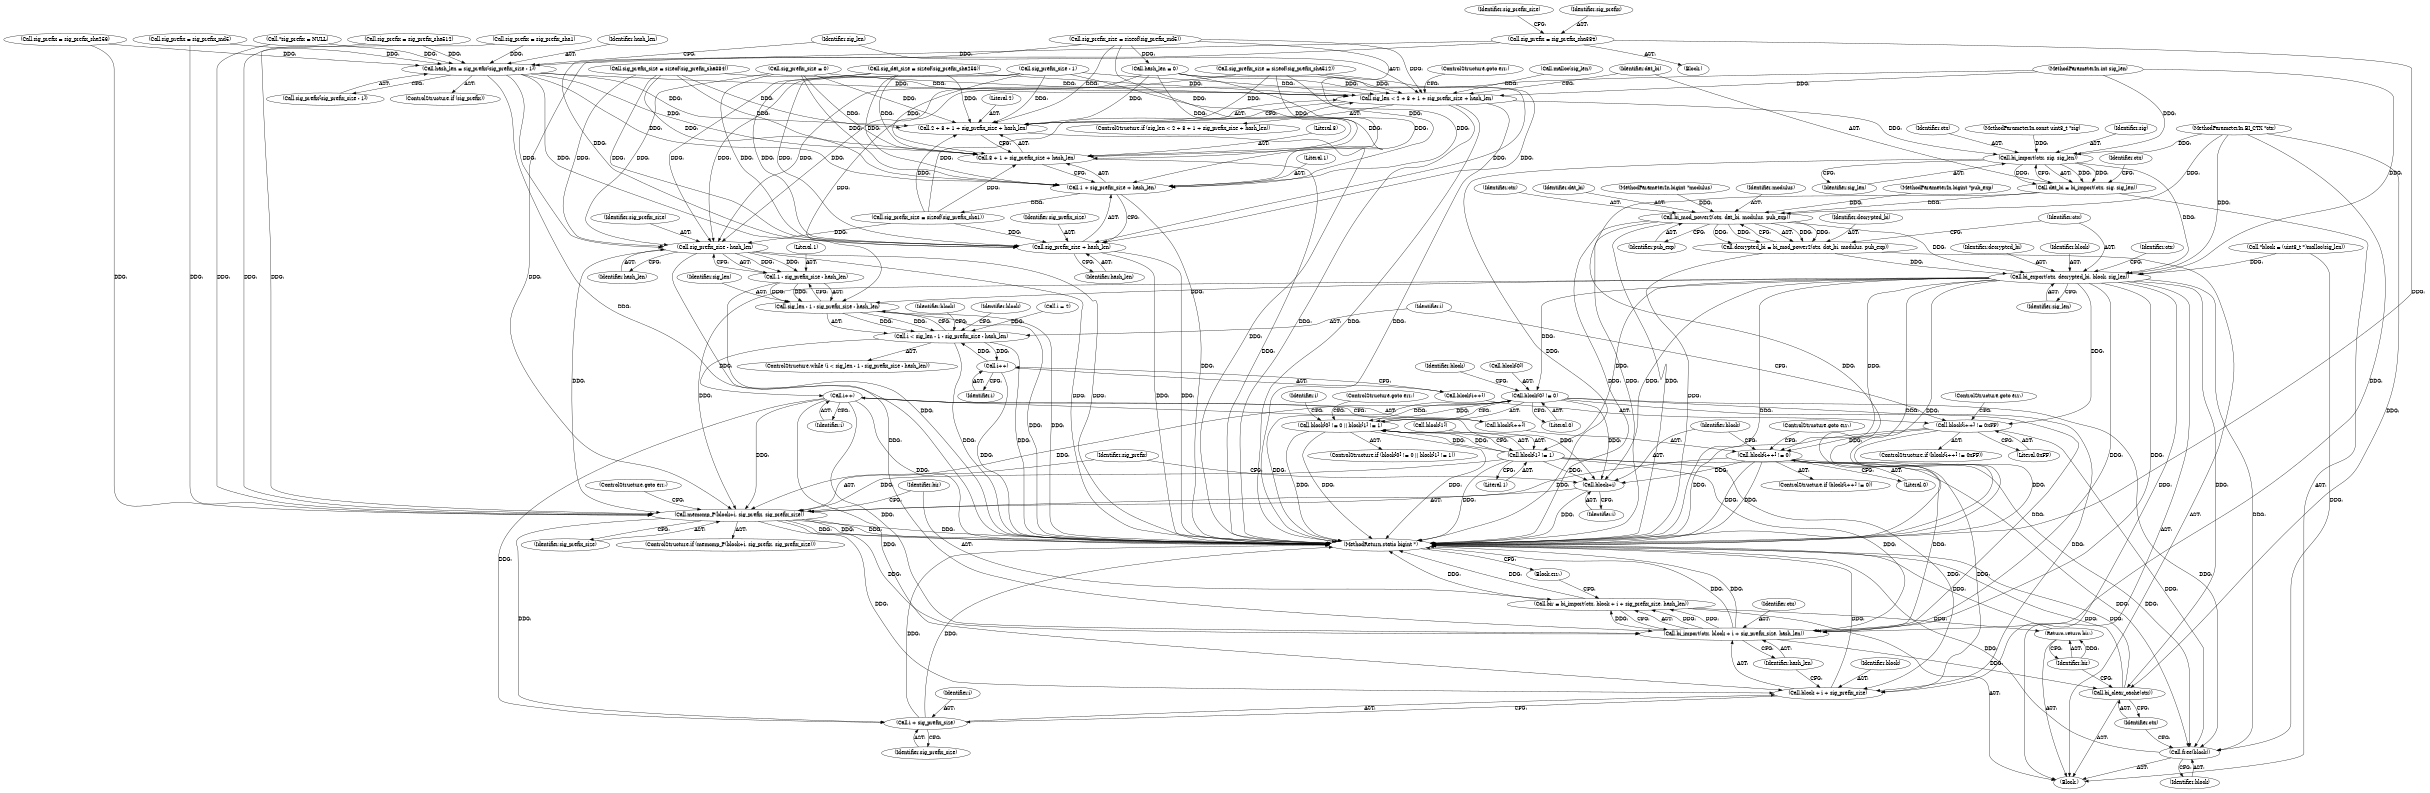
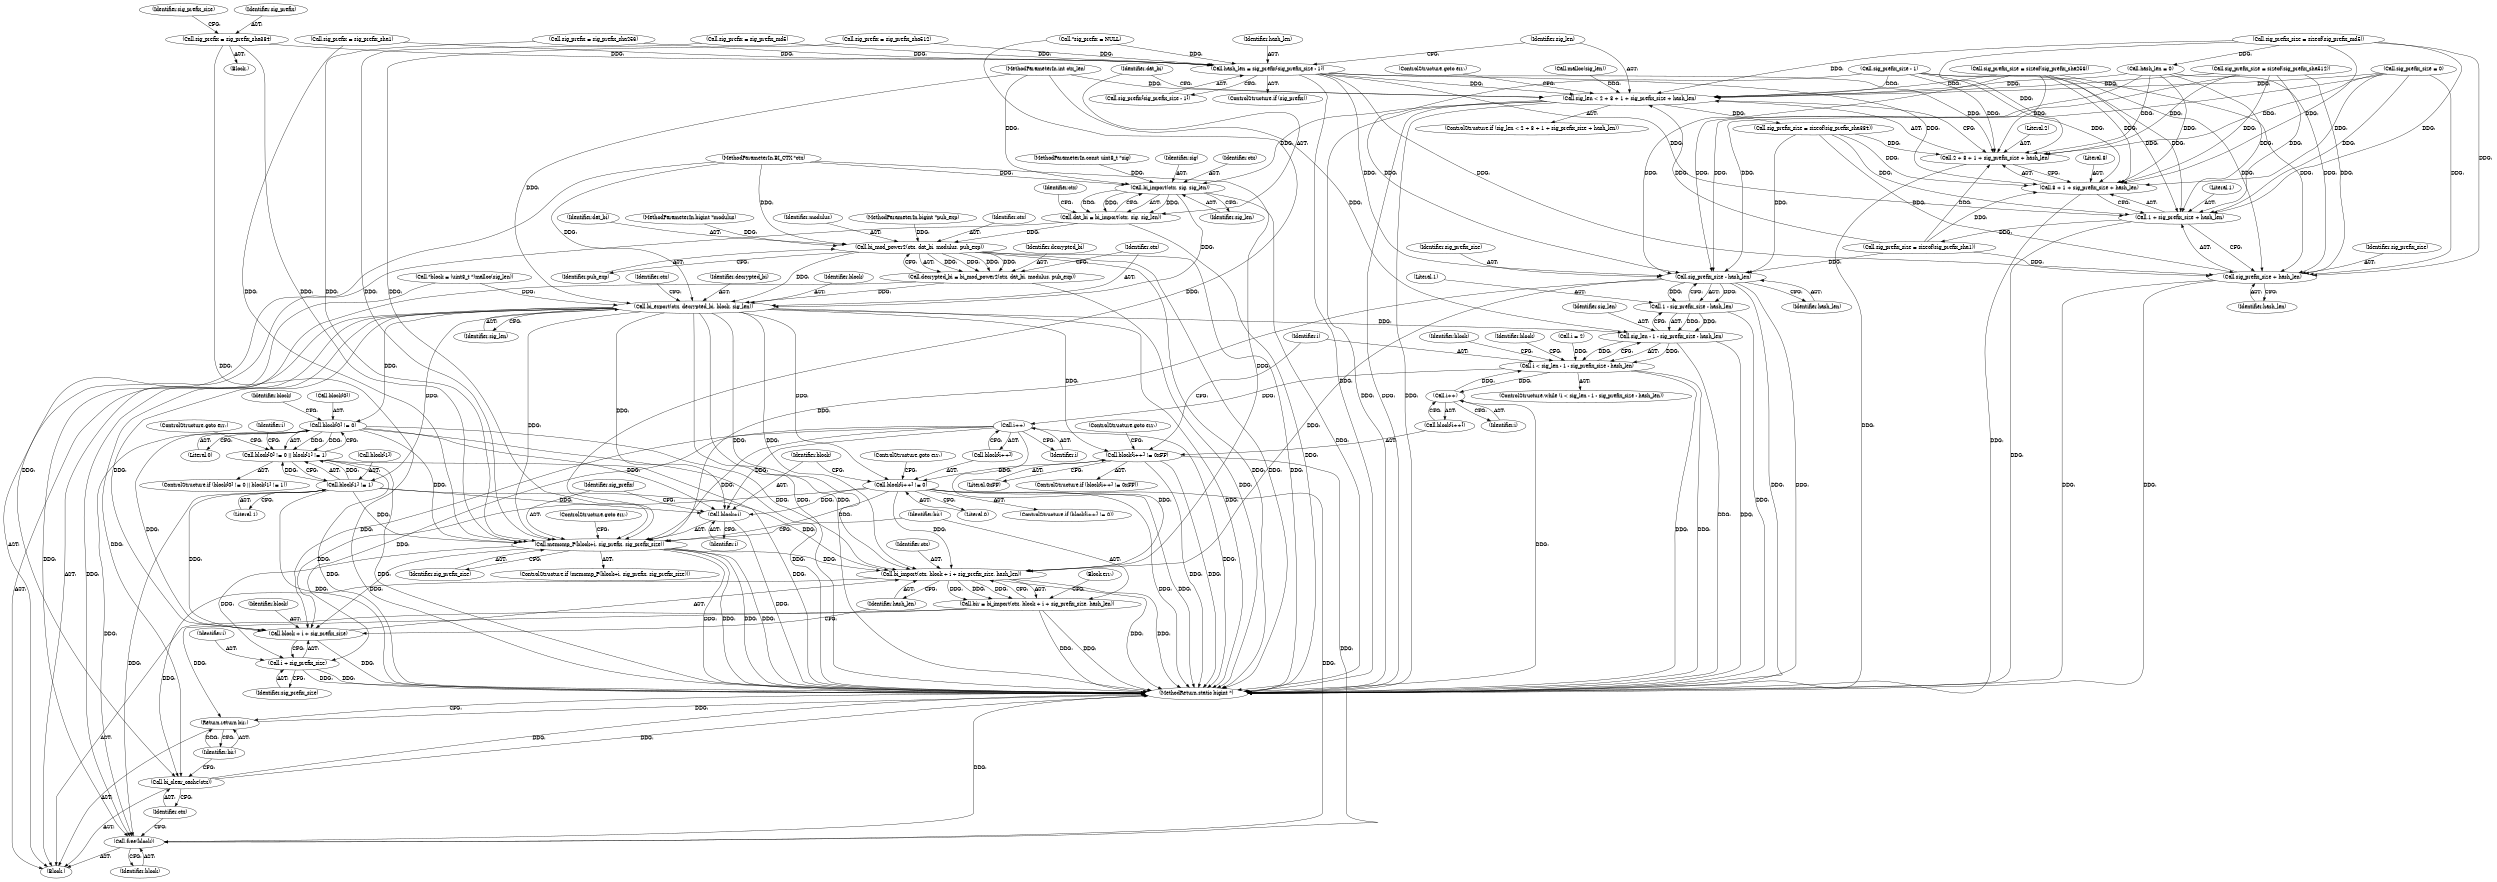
node "(Call,sig_dat_size = sizeof(sig_prefix_sha256))": label "(Call,sig_dat_size = sizeof(sig_prefix_sha256))" -> "(Call,sig_prefix_size = sizeof(sig_prefix_sha256))"
node "(MethodParameterIn,int sig_len)": label "(MethodParameterIn,int sig_len)" -> "(MethodParameterIn,int ctx_len)"
edge "(Call,sig_prefix_size = sizeof(sig_prefix_sha384))" -> "(Call,sig_len < 2 + 8 + 1 + sig_prefix_size + hash_len)": reversed
edge "(MethodReturn,static bigint *)" -> "(Block,err:)": now "(MethodReturn,static bigint *)" -> "(Return,return bir;)"
